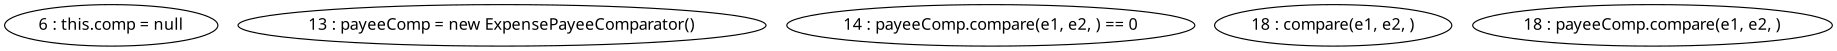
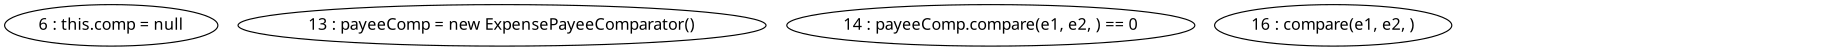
node "18 : compare(e1, e2, )": label "18 : compare(e1, e2, )" -> "16 : compare(e1, e2, )"
node "18 : payeeComp.compare(e1, e2, )": removed
